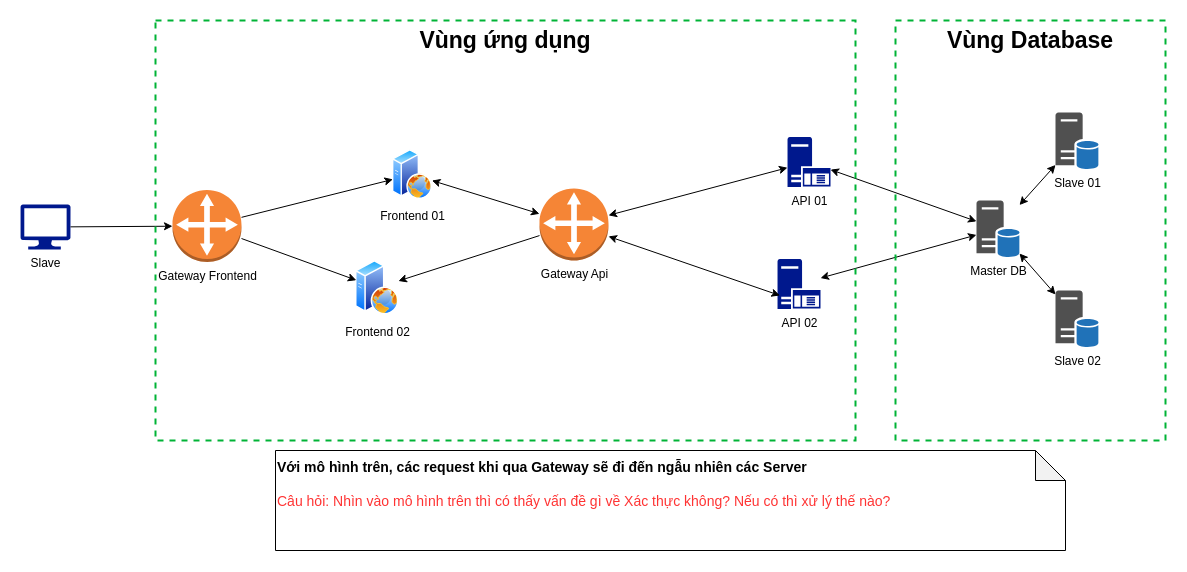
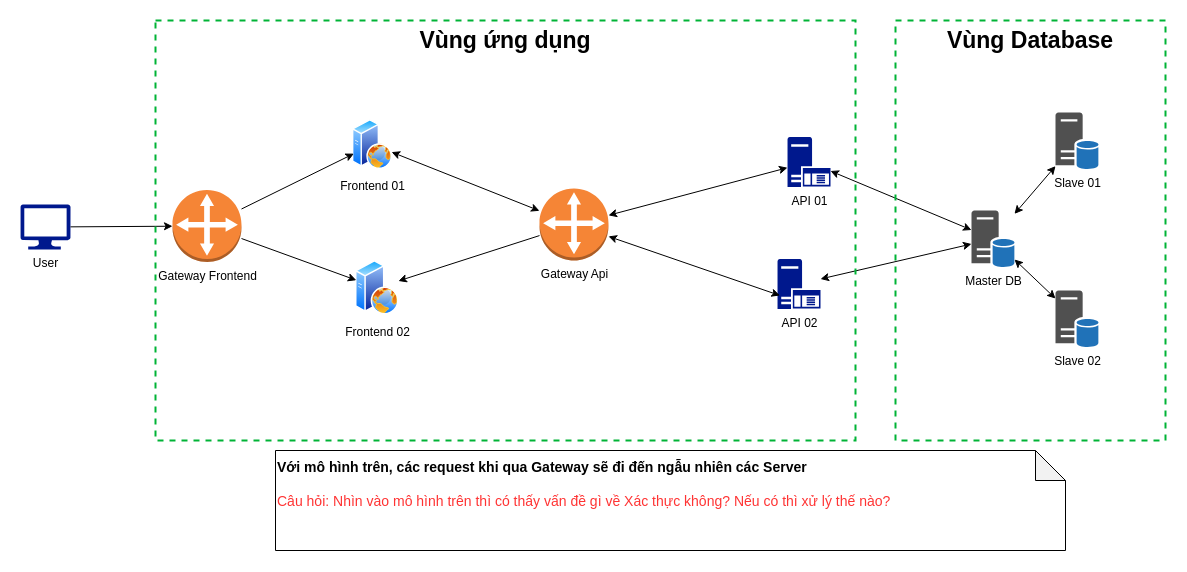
node "Frontend 01": moved (413, 175) -> (373, 145)
node "Master DB": moved (998, 229) -> (993, 239)
node "Slave": label "Slave" -> "User"
